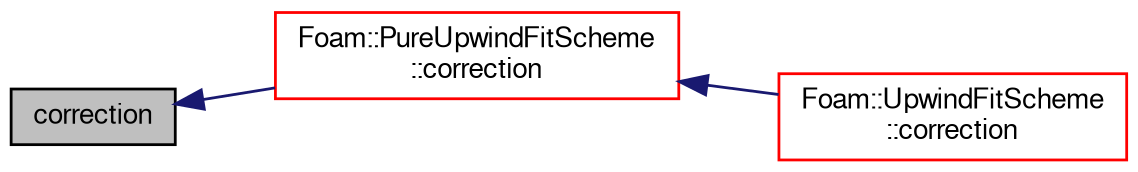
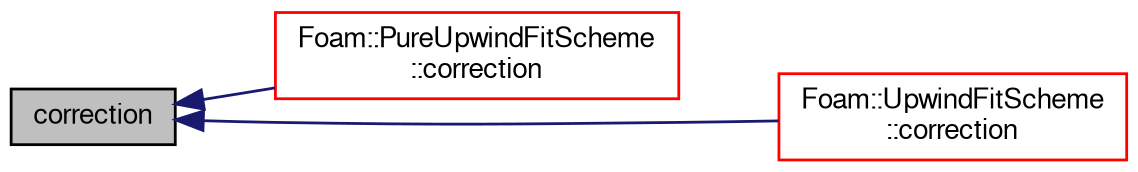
edge "Foam::UpwindFitScheme ::correction" -> "Foam::PureUpwindFitScheme ::correction": now "Foam::UpwindFitScheme ::correction" -> "correction"
